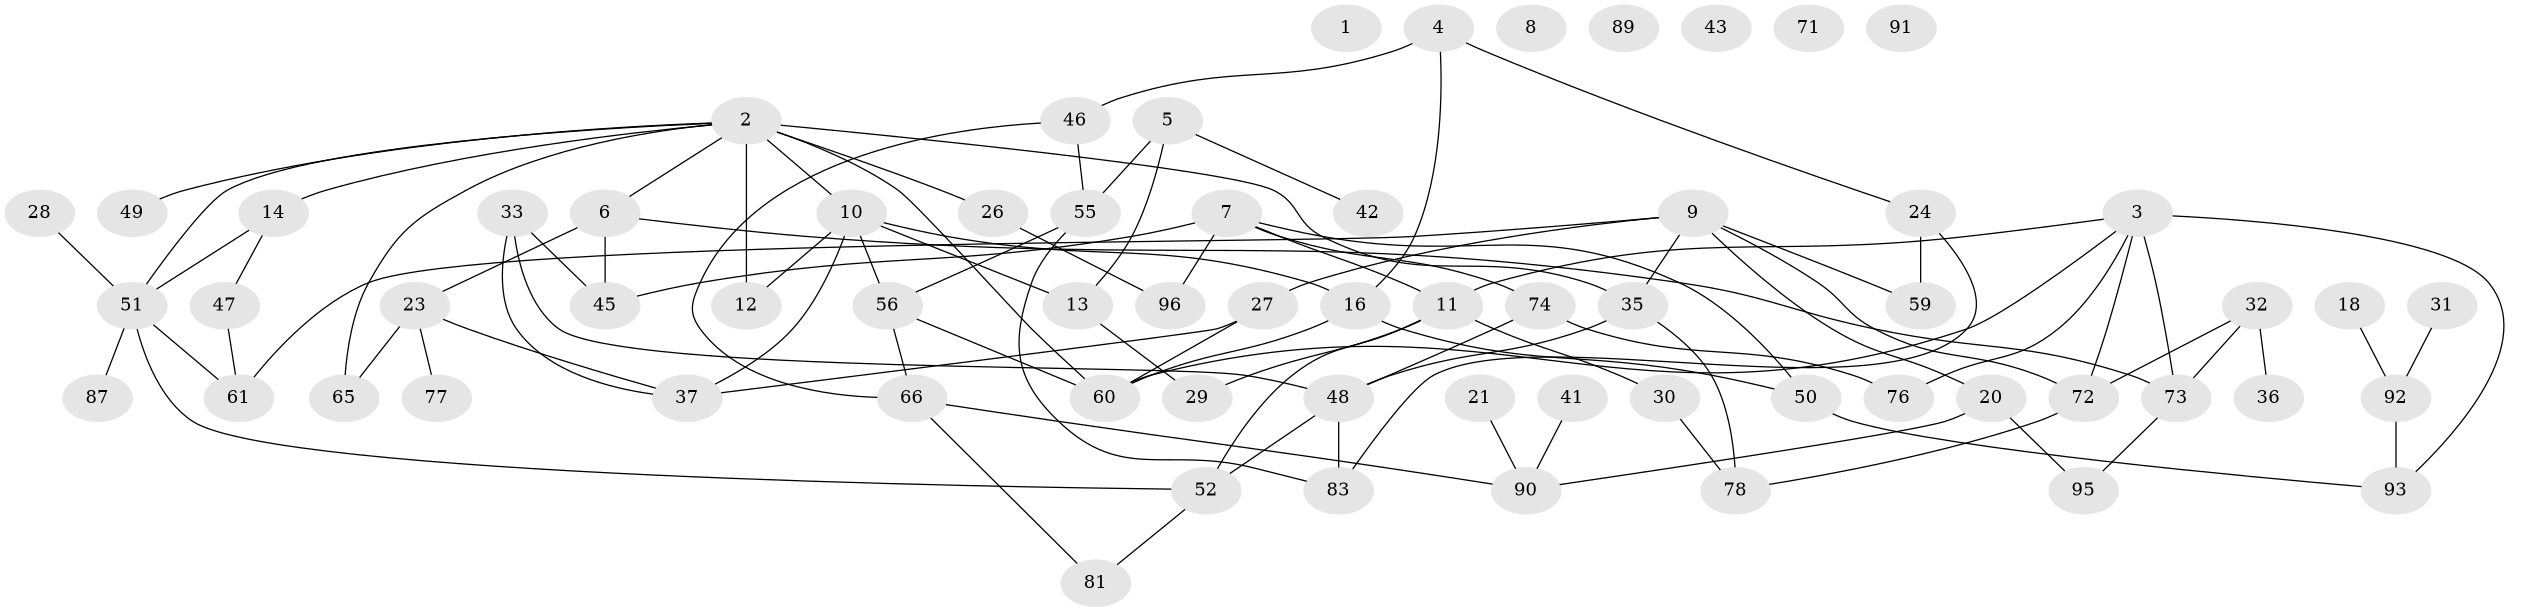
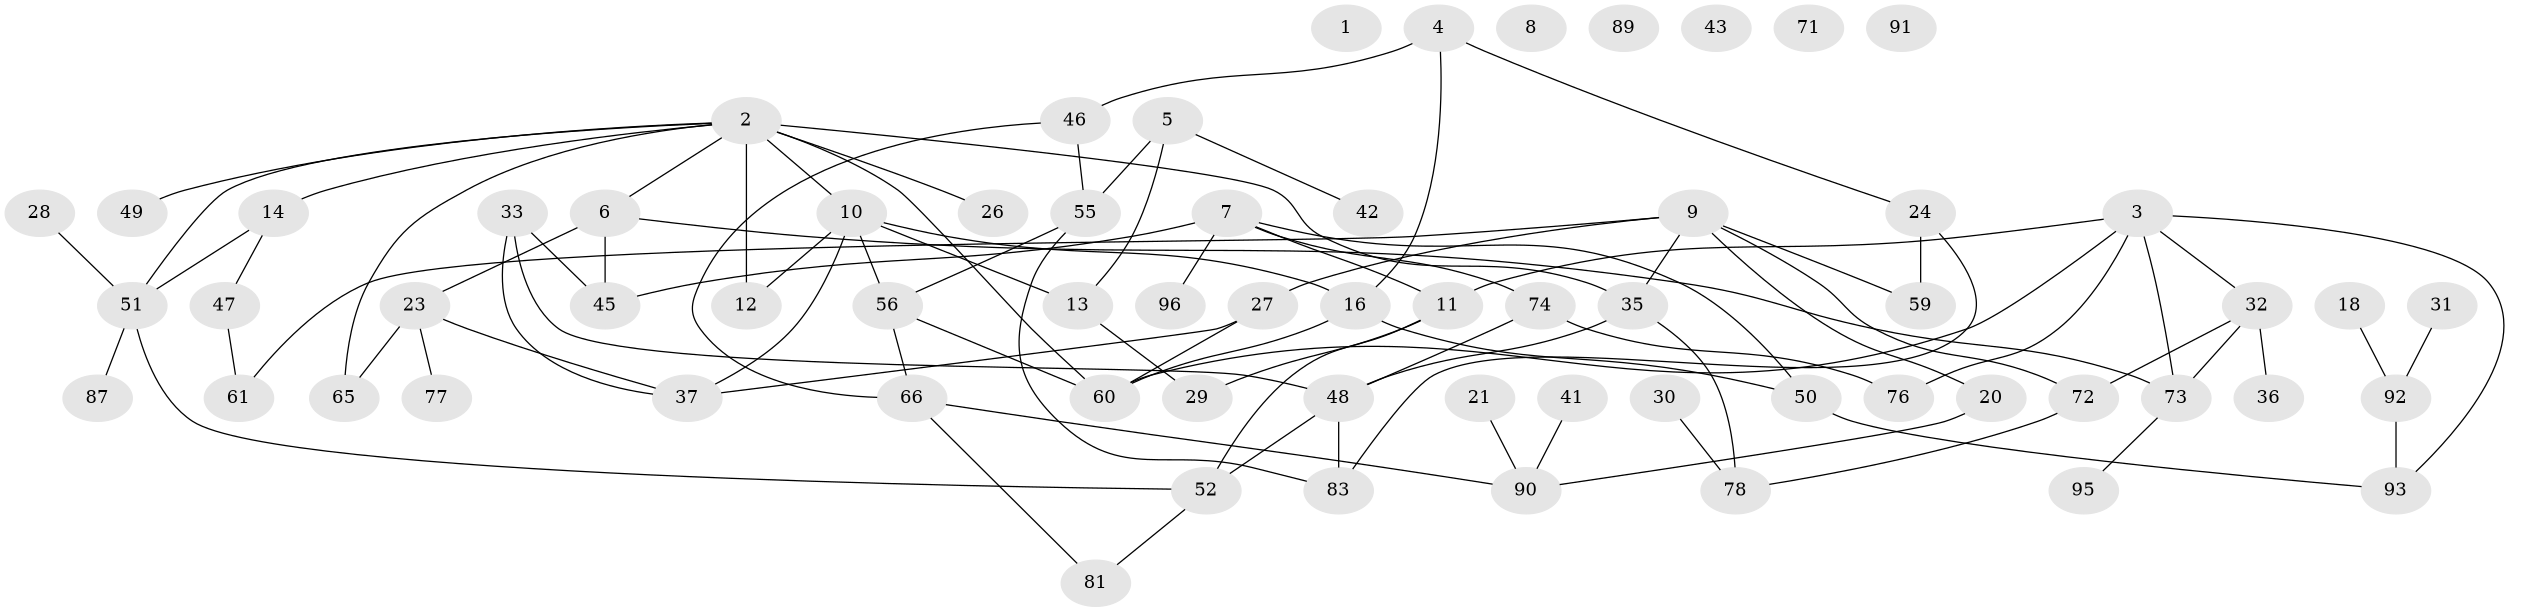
edge "26" -- "96": removed
edge "3" -- "72": now "3" -- "32"
edge "11" -- "30": removed
edge "51" -- "61": removed
edge "20" -- "95": removed
